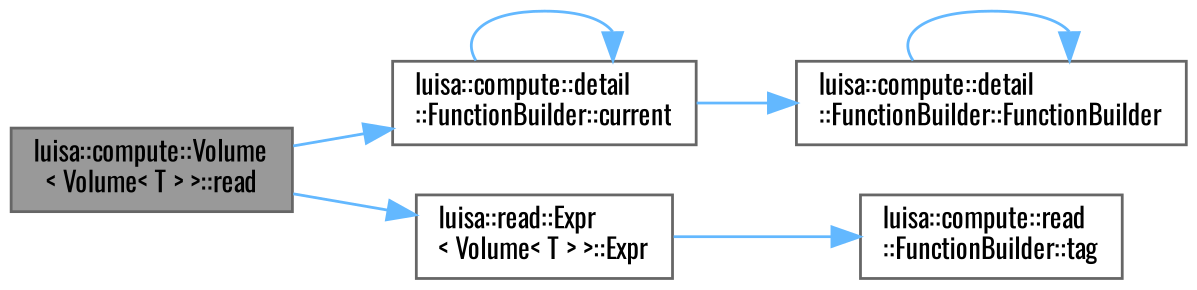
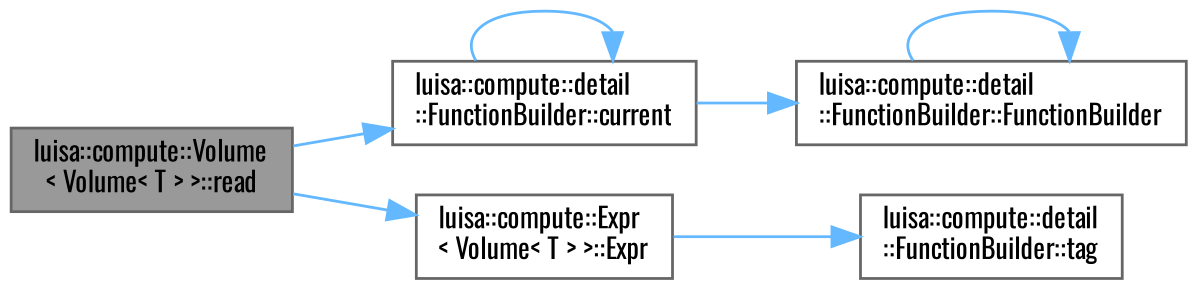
node "luisa::read::Expr < Volume< T > >::Expr": label "luisa::read::Expr < Volume< T > >::Expr" -> "luisa::compute::Expr < Volume< T > >::Expr"
node "luisa::compute::read ::FunctionBuilder::tag": label "luisa::compute::read ::FunctionBuilder::tag" -> "luisa::compute::detail ::FunctionBuilder::tag"
